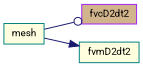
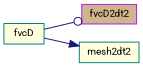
node "mesh": label "mesh" -> "fvcD"
node "fvmD2dt2": label "fvmD2dt2" -> "mesh2dt2"
